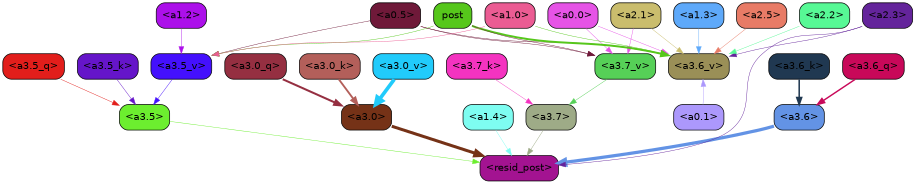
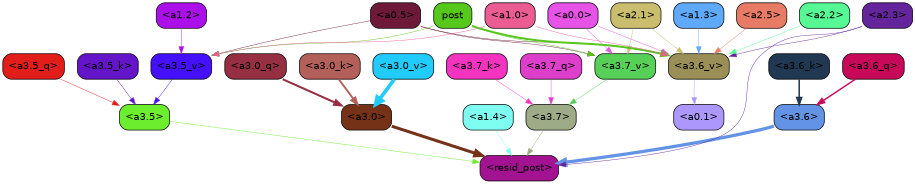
edge "<a2.1>" -> "<a3.7_v>": color #e653e6 -> #cabd6d
edge "<a1.0>" -> "<a3.6_v>": color #56c71b -> #eb5c93
edge "post" -> "<a3.7_v>": color #6f1939 -> #56c71b
node "<a3.7_q>": added
edge "<a0.1>" -> "<a3.6_v>": reversed
